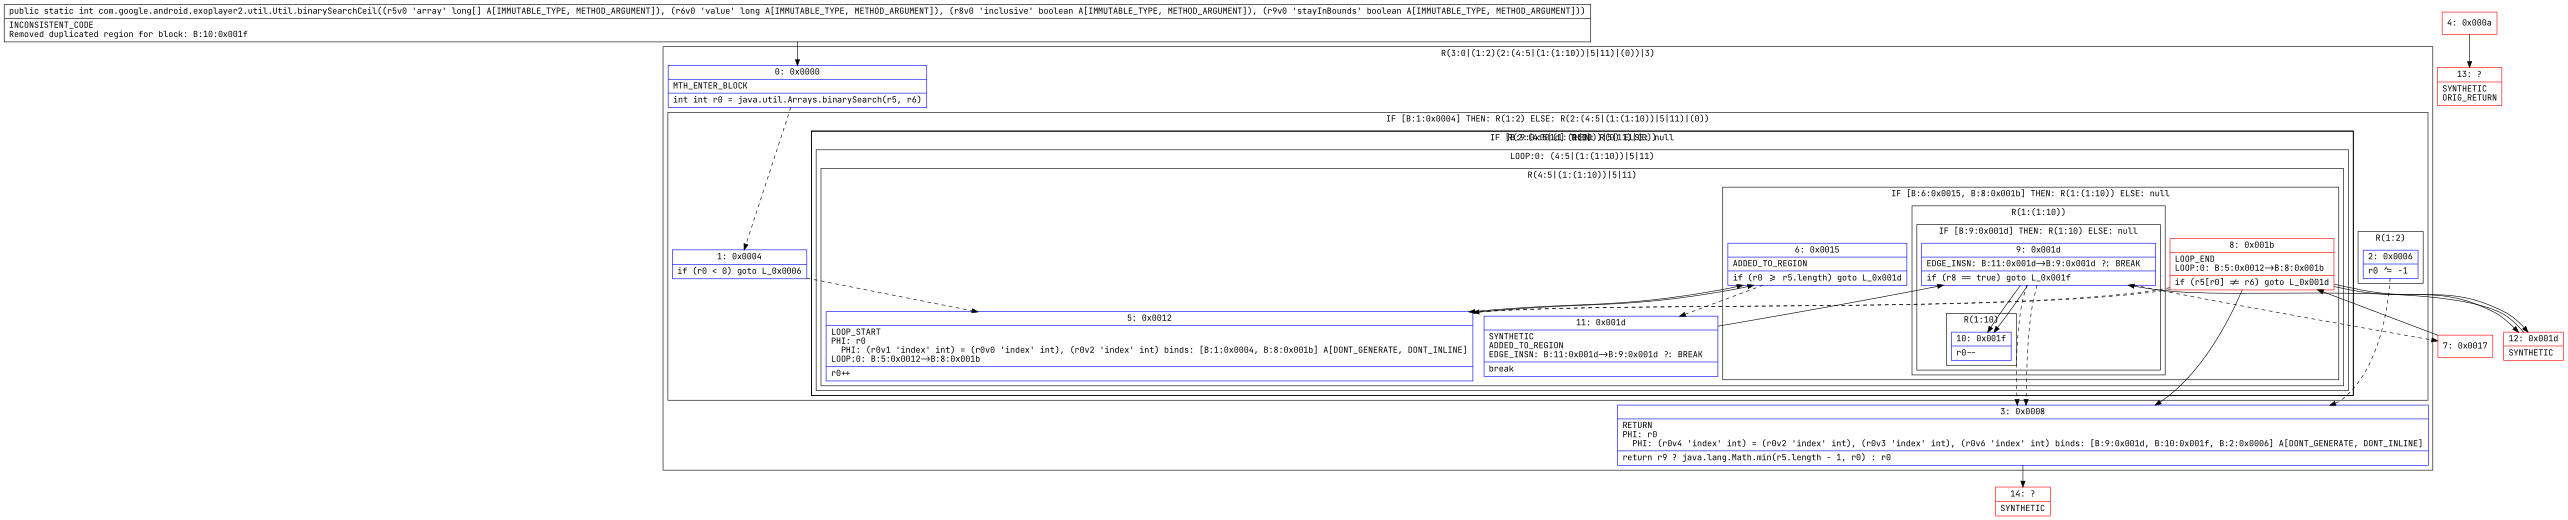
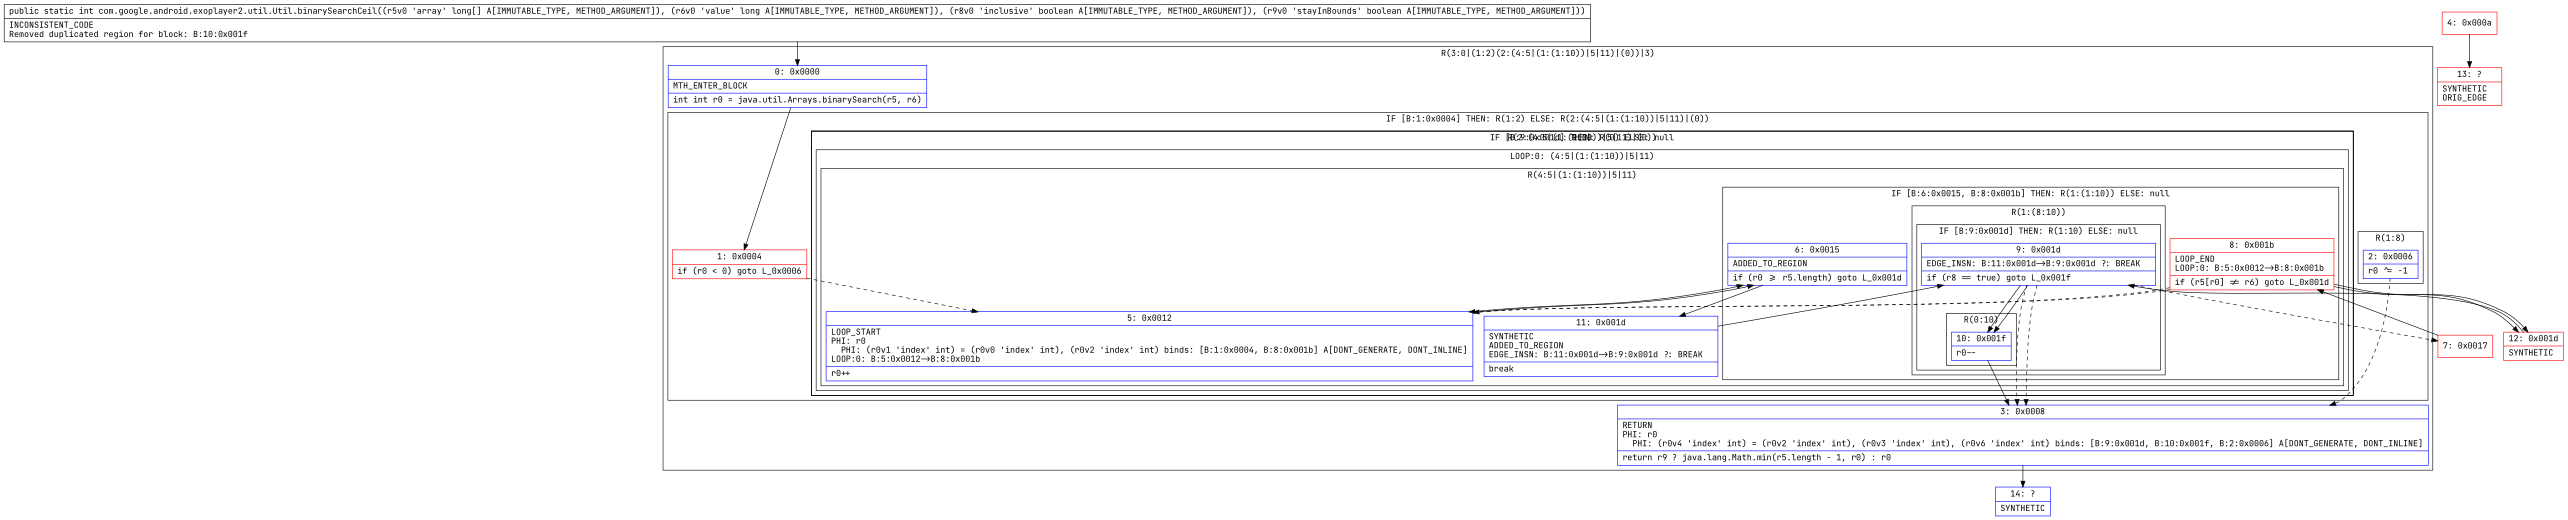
node "13: ?": text "ORIG_RETURN" -> "ORIG_EDGE"
edge "0: 0x0000" -> "1: 0x0004": style dashed -> solid
cluster "R(1:(1:10))": label "R(1:(1:10))" -> "R(1:(8:10))"
cluster "R(1:2)": label "R(1:2)" -> "R(1:8)"
node "1: 0x0004": color blue -> red
edge "6: 0x0015" -> "11: 0x001d": style dashed -> solid
cluster "R(1:10)": label "R(1:10)" -> "R(0:10)"
edge "8: 0x001b" -> "3: 0x0008": now "10: 0x001f" -> "3: 0x0008"
node "14: ?": color red -> blue
